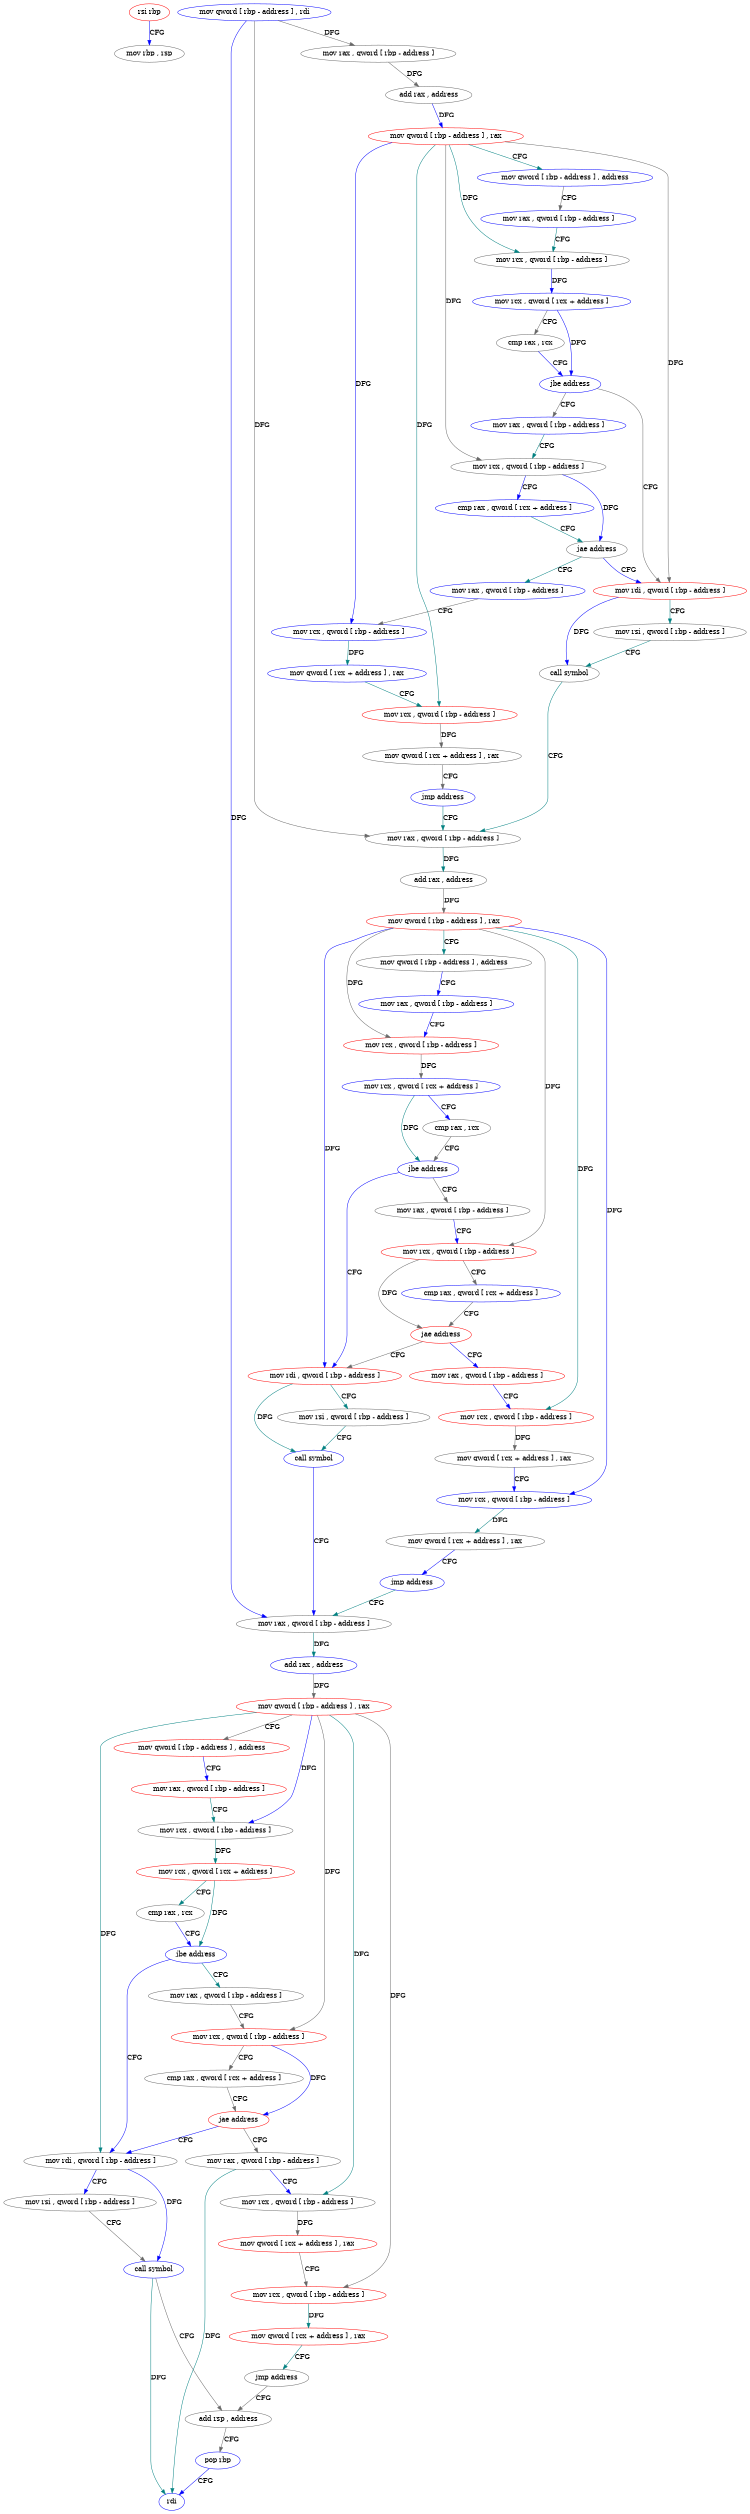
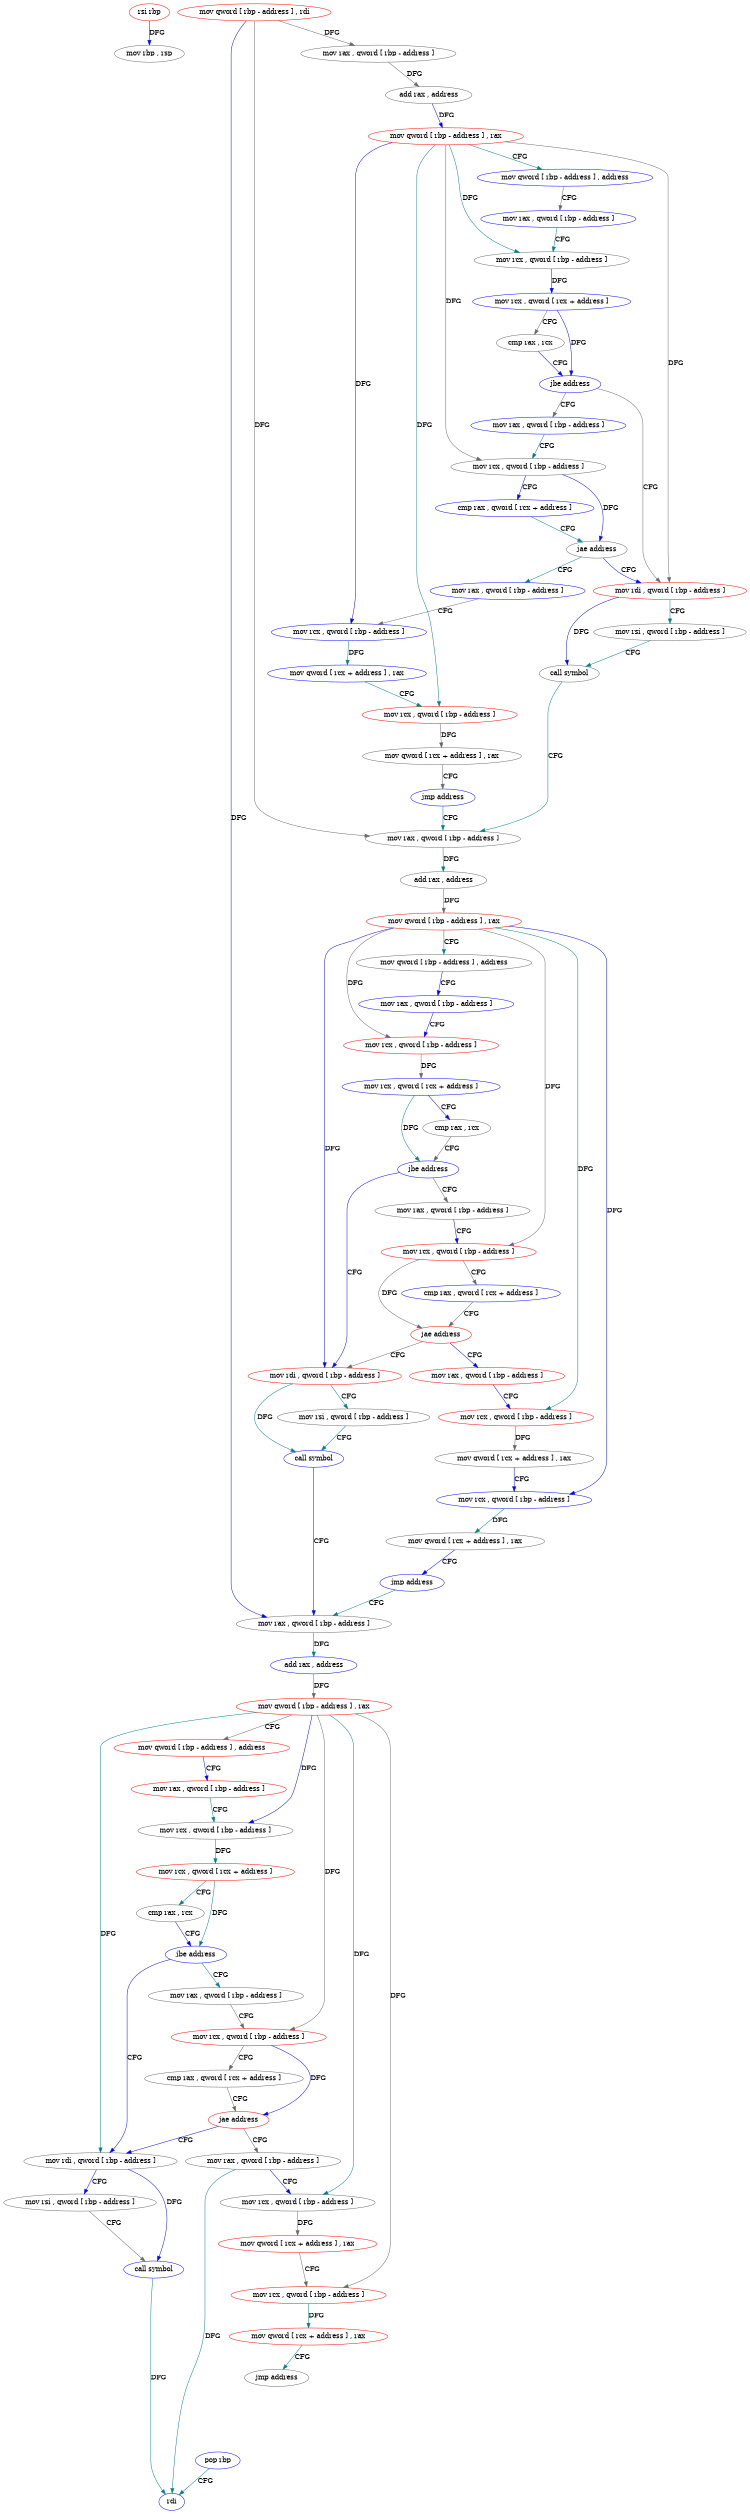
node "mov qword [ rbp - address ] , rdi": color blue -> red
edge "rsi rbp" -> "mov rbp , rsp": label "CFG" -> "DFG"
node "add rsp , address": removed
edge "pop rbp" -> "rdi": color blue -> teal
